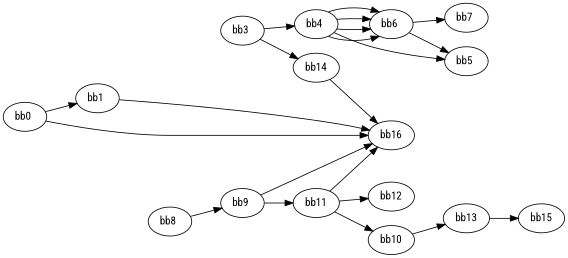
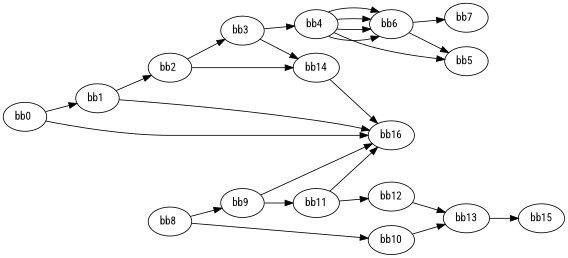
node "bb2": added
edge "bb12" -> "bb13": added
edge "bb11" -> "bb10": now "bb8" -> "bb10"
